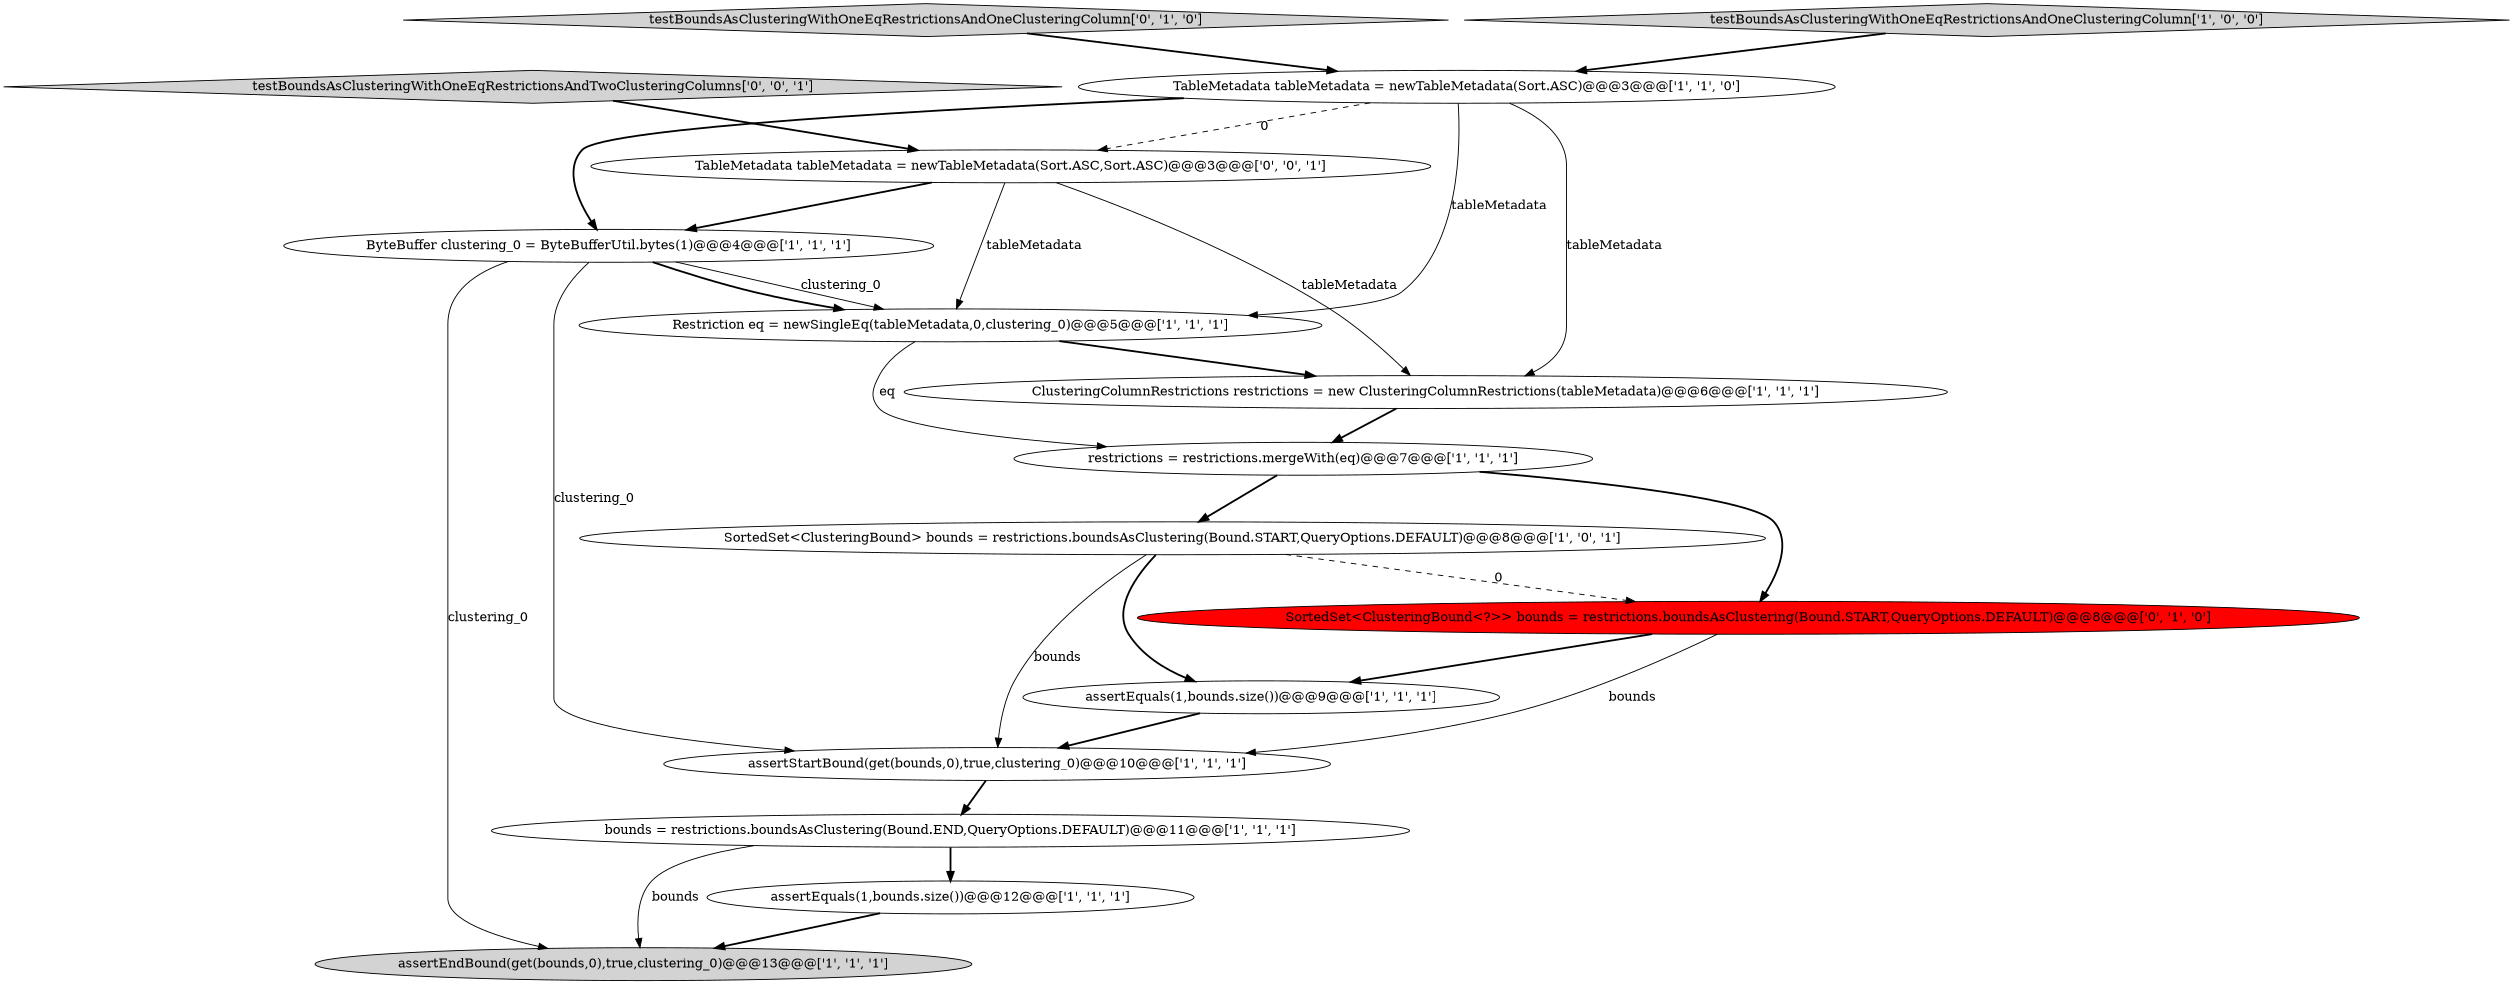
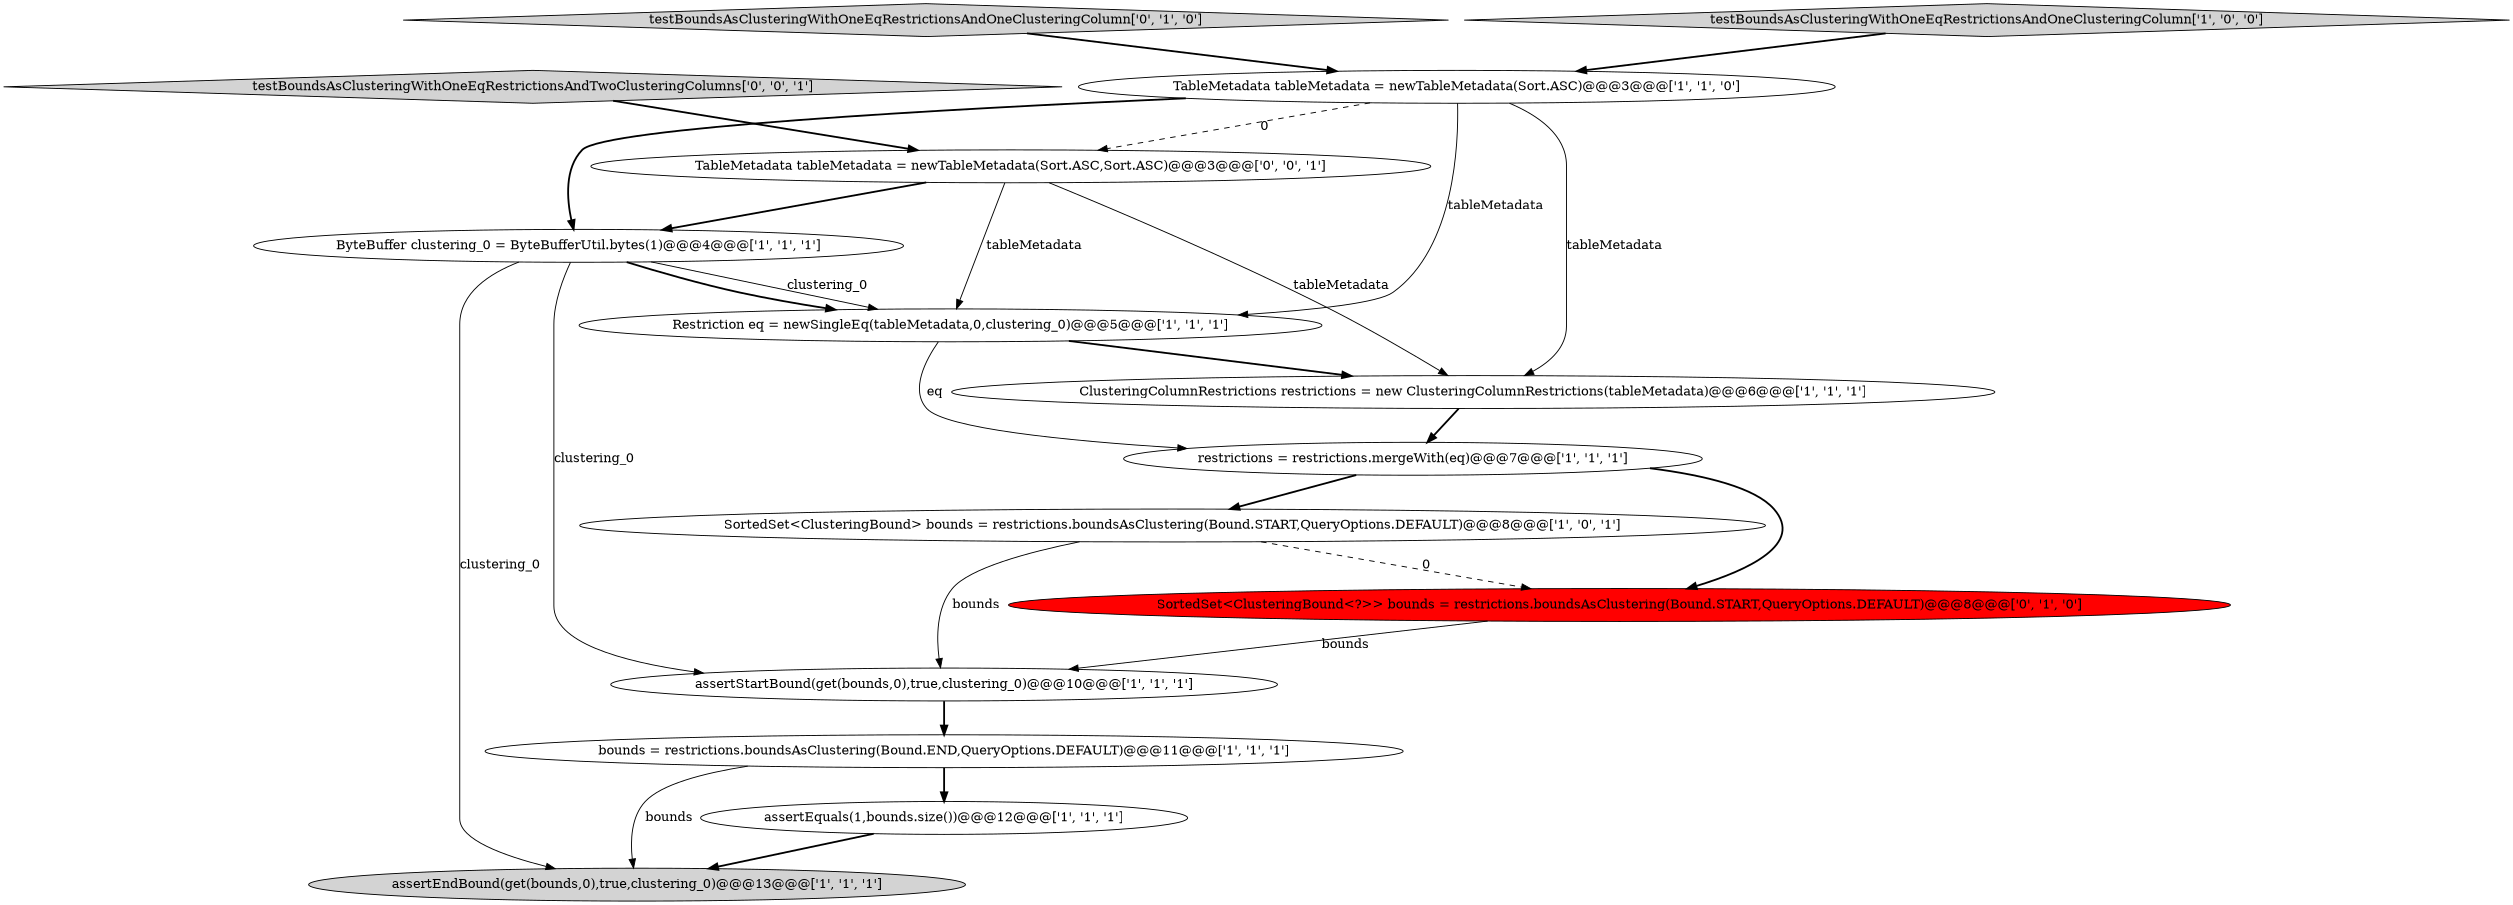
node "assertEquals(1,bounds.size())@@@9@@@['1', '1', '1']": removed
